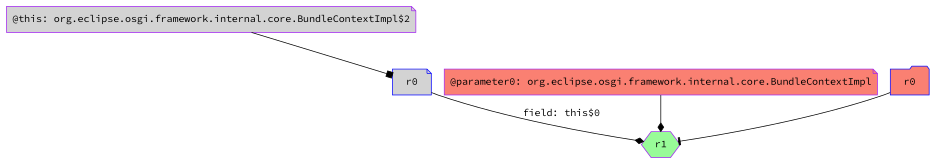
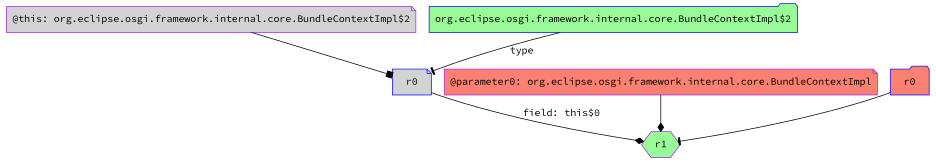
node "org.eclipse.osgi.framework.internal.core.BundleContextImpl$2": added
